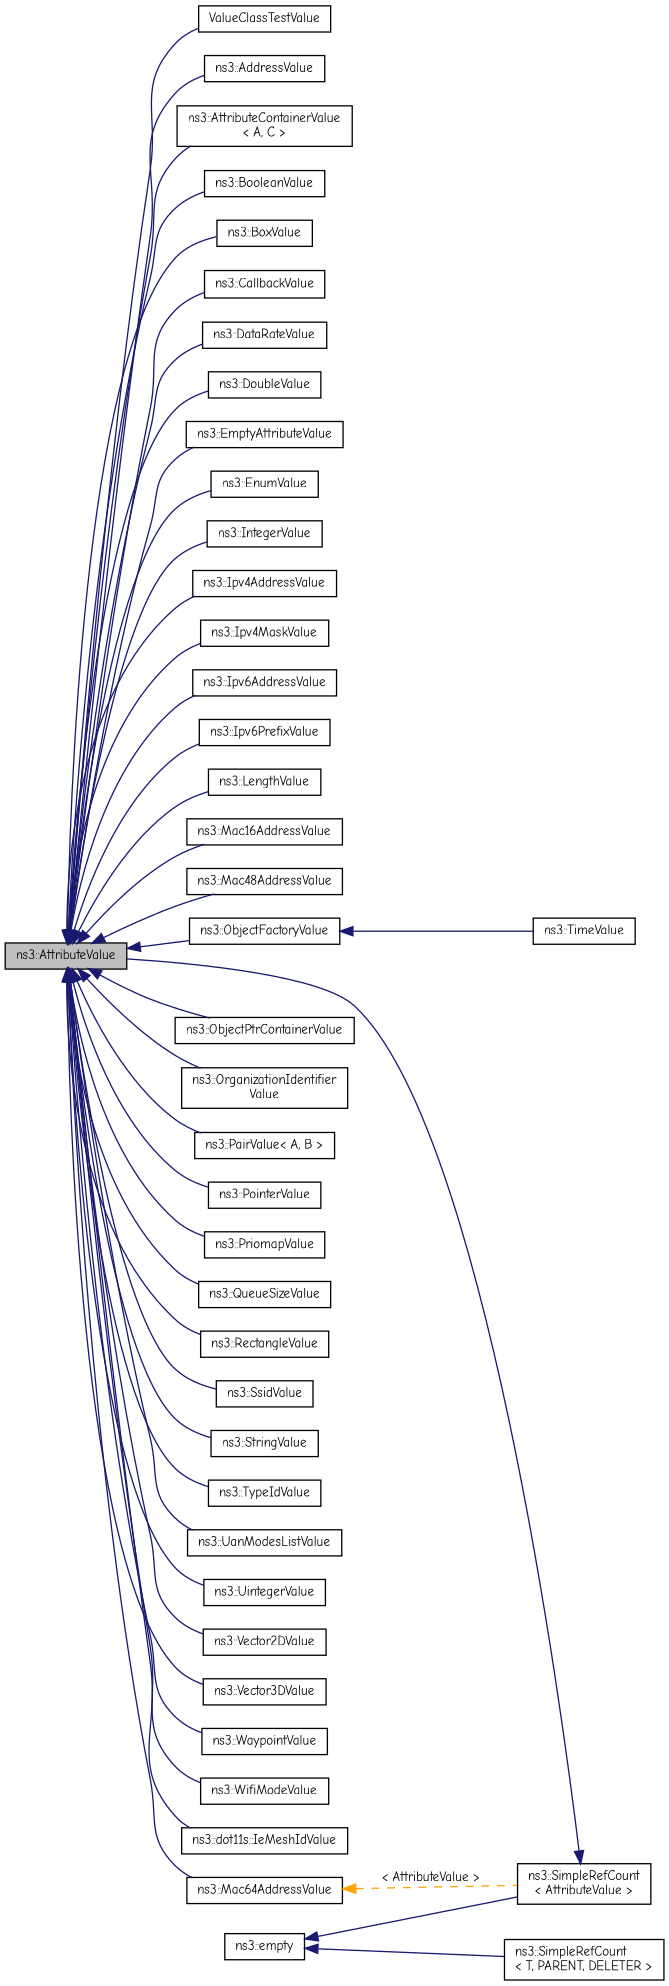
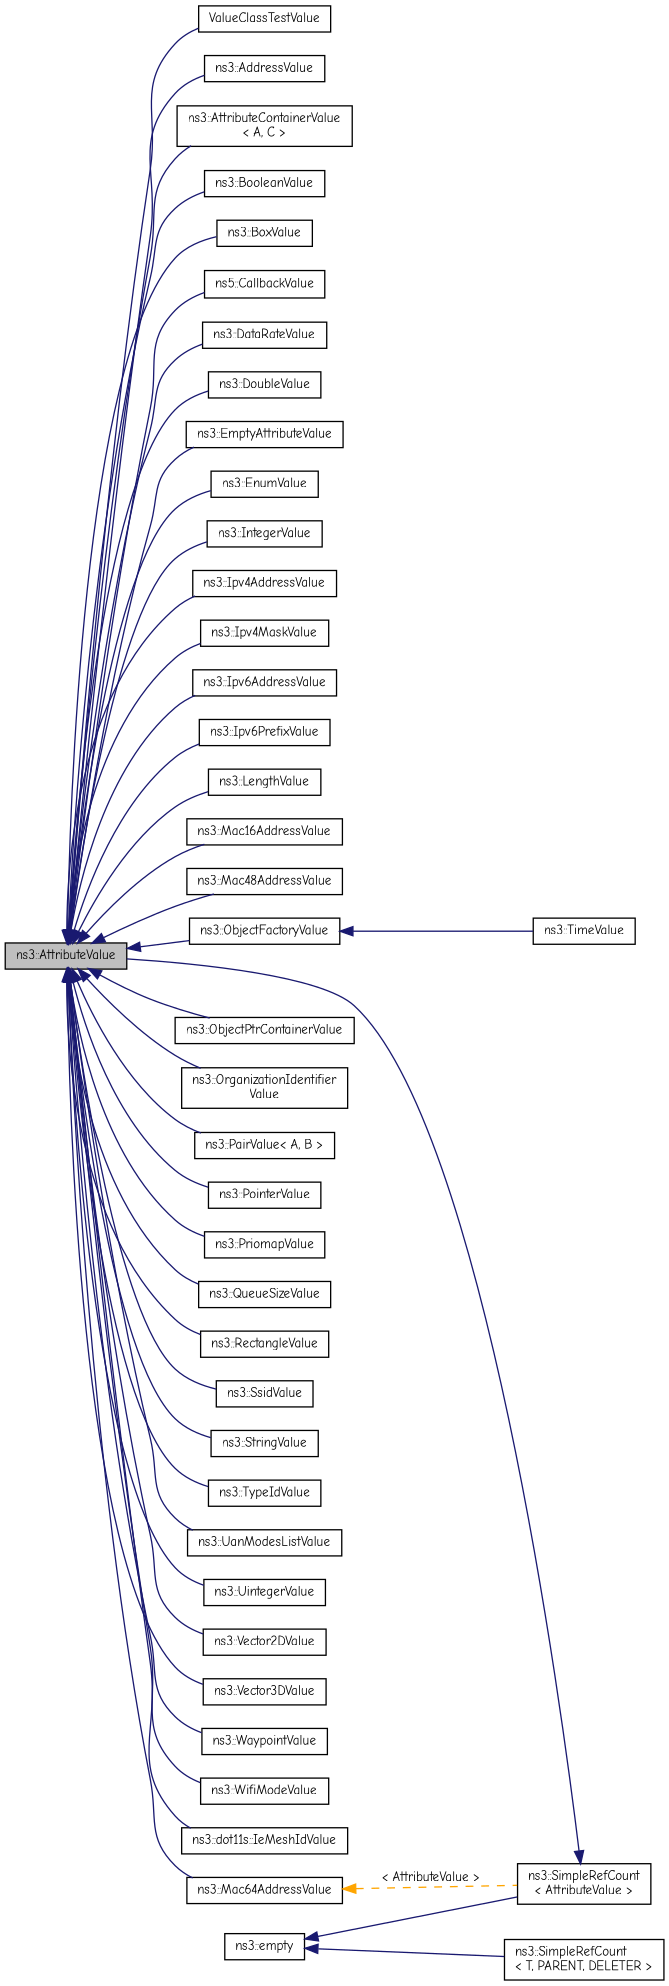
node "ns3::CallbackValue": label "ns3::CallbackValue" -> "ns5::CallbackValue"
